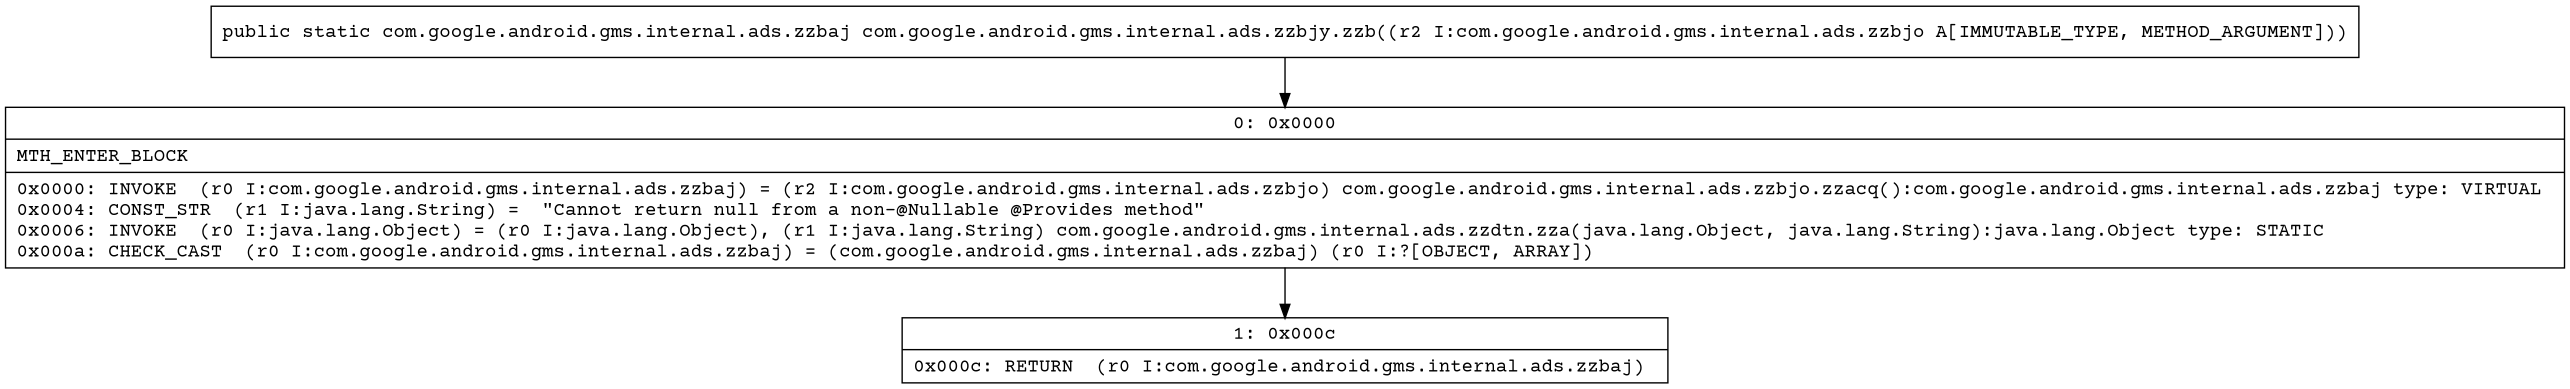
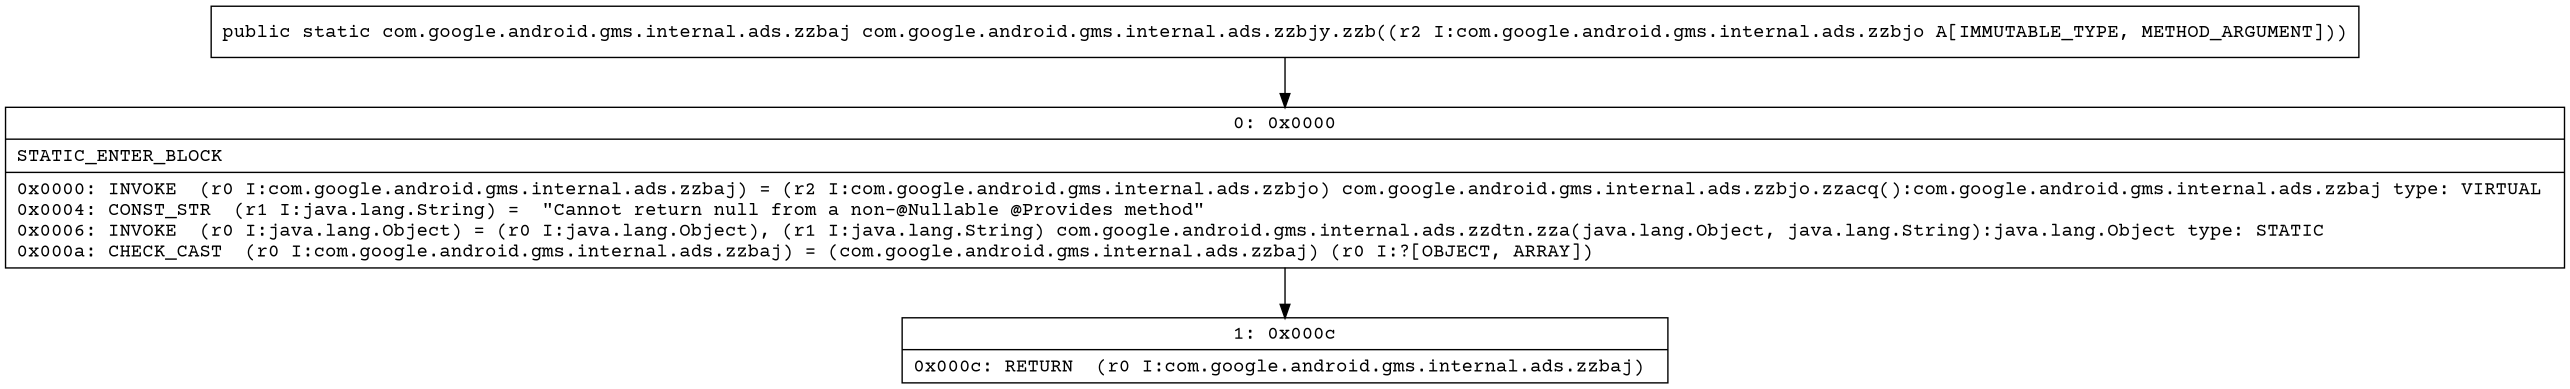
node "0: 0x0000": text "MTH_ENTER_BLOCK" -> "STATIC_ENTER_BLOCK"
